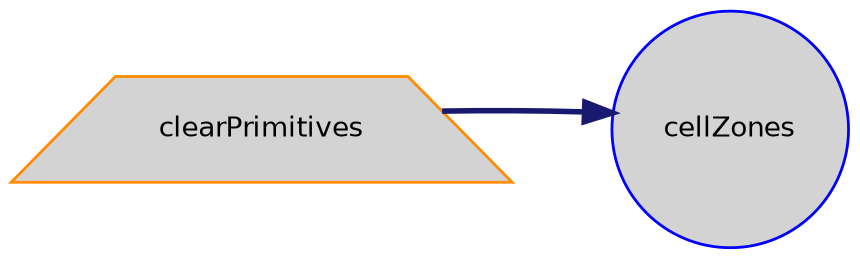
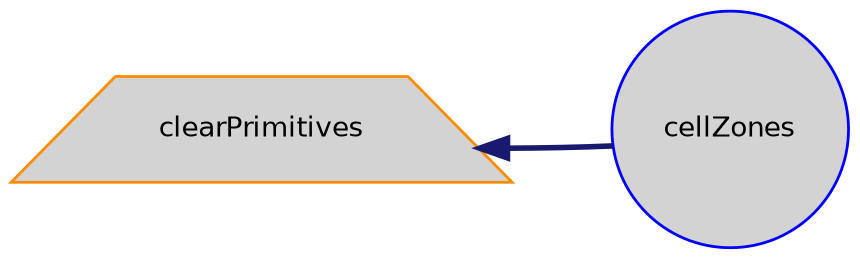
edge "clearPrimitives" -> "cellZones": reversed
